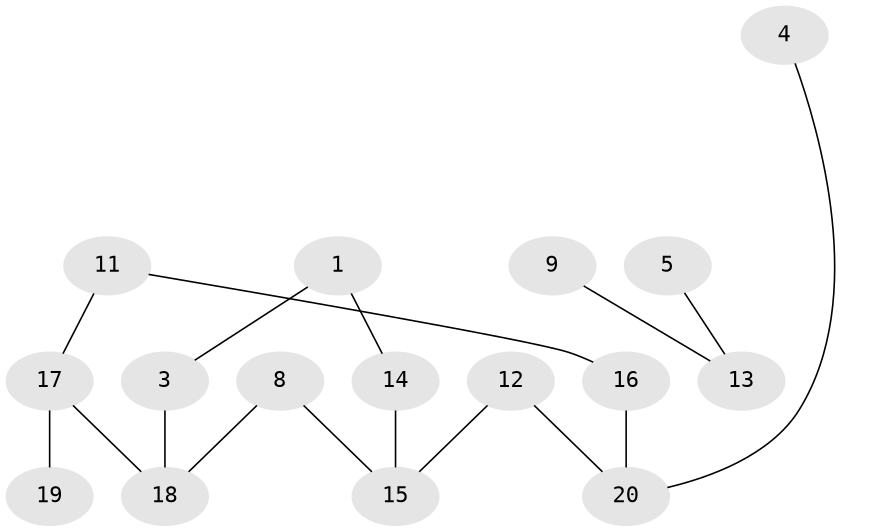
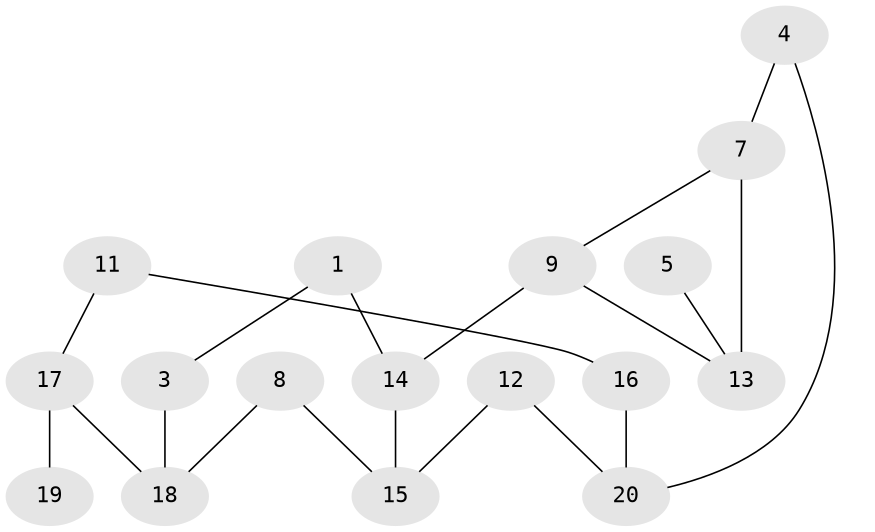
node "7": added
edge "9" -- "14": added
